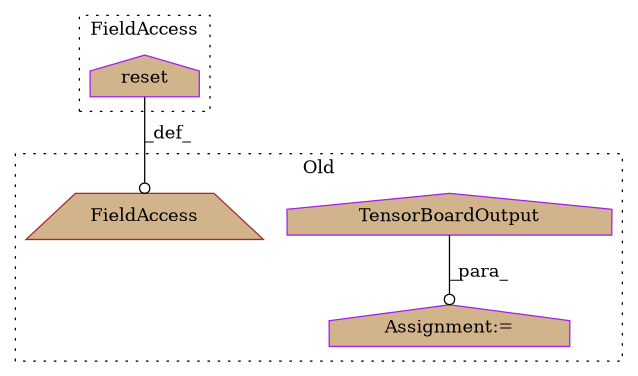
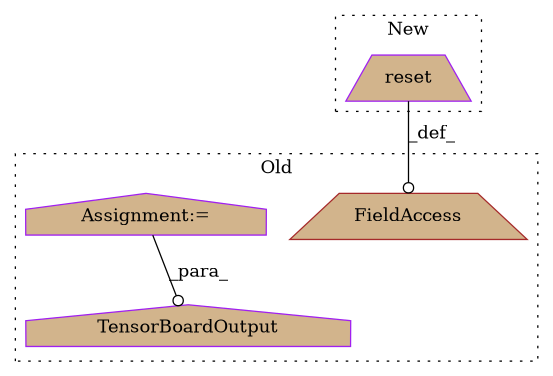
cluster "FieldAccess": label "FieldAccess" -> "New"
node "reset": shape house -> trapezium
edge "TensorBoardOutput" -> "Assignment:=": reversed
